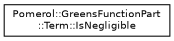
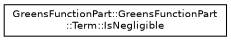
node "Pomerol::GreensFunctionPart ::Term::IsNegligible": label "Pomerol::GreensFunctionPart ::Term::IsNegligible" -> "GreensFunctionPart::GreensFunctionPart ::Term::IsNegligible"
